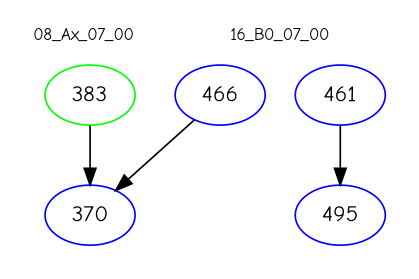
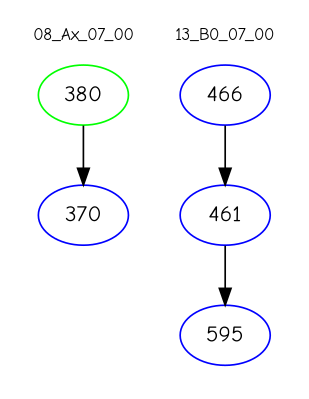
cluster "16_B0_07_00": label "16_B0_07_00" -> "13_B0_07_00"
node "383": label "383" -> "380"
edge "466" -> "370": now "466" -> "461"
node "495": label "495" -> "595"
